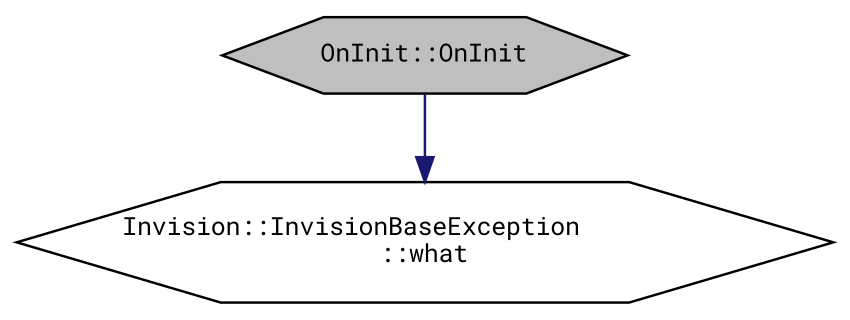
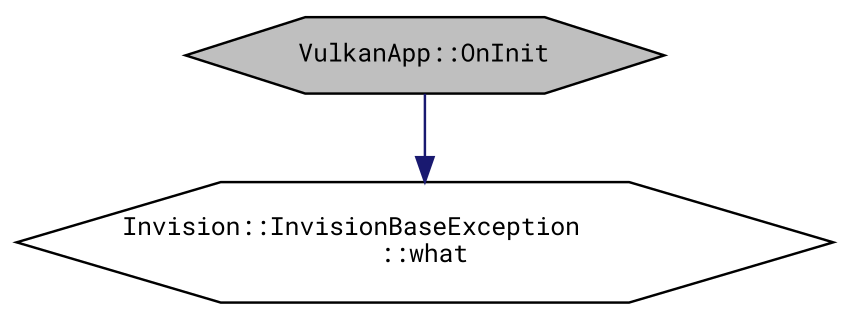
node "OnInit::OnInit": label "OnInit::OnInit" -> "VulkanApp::OnInit"
